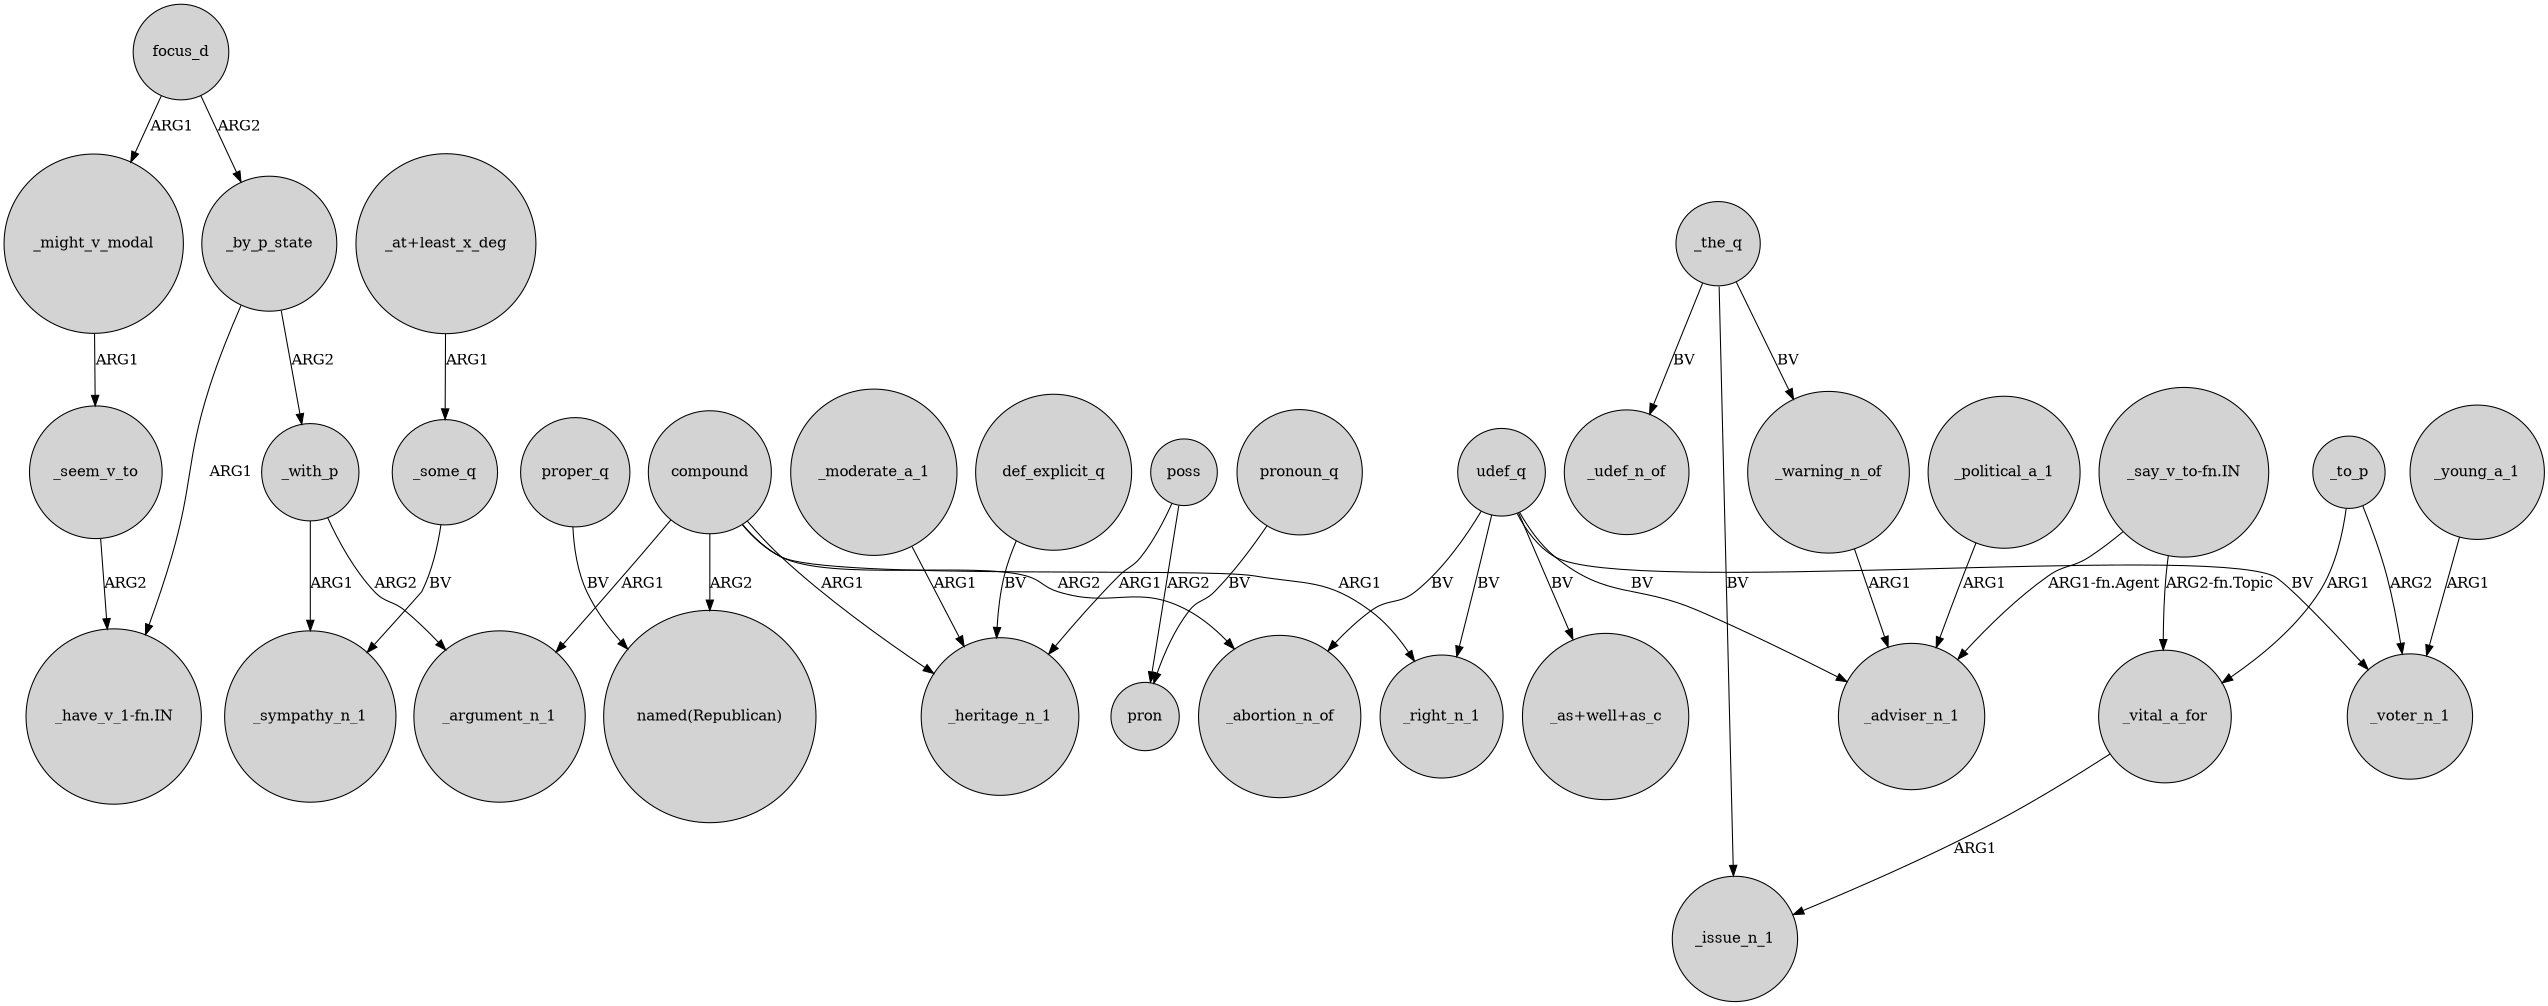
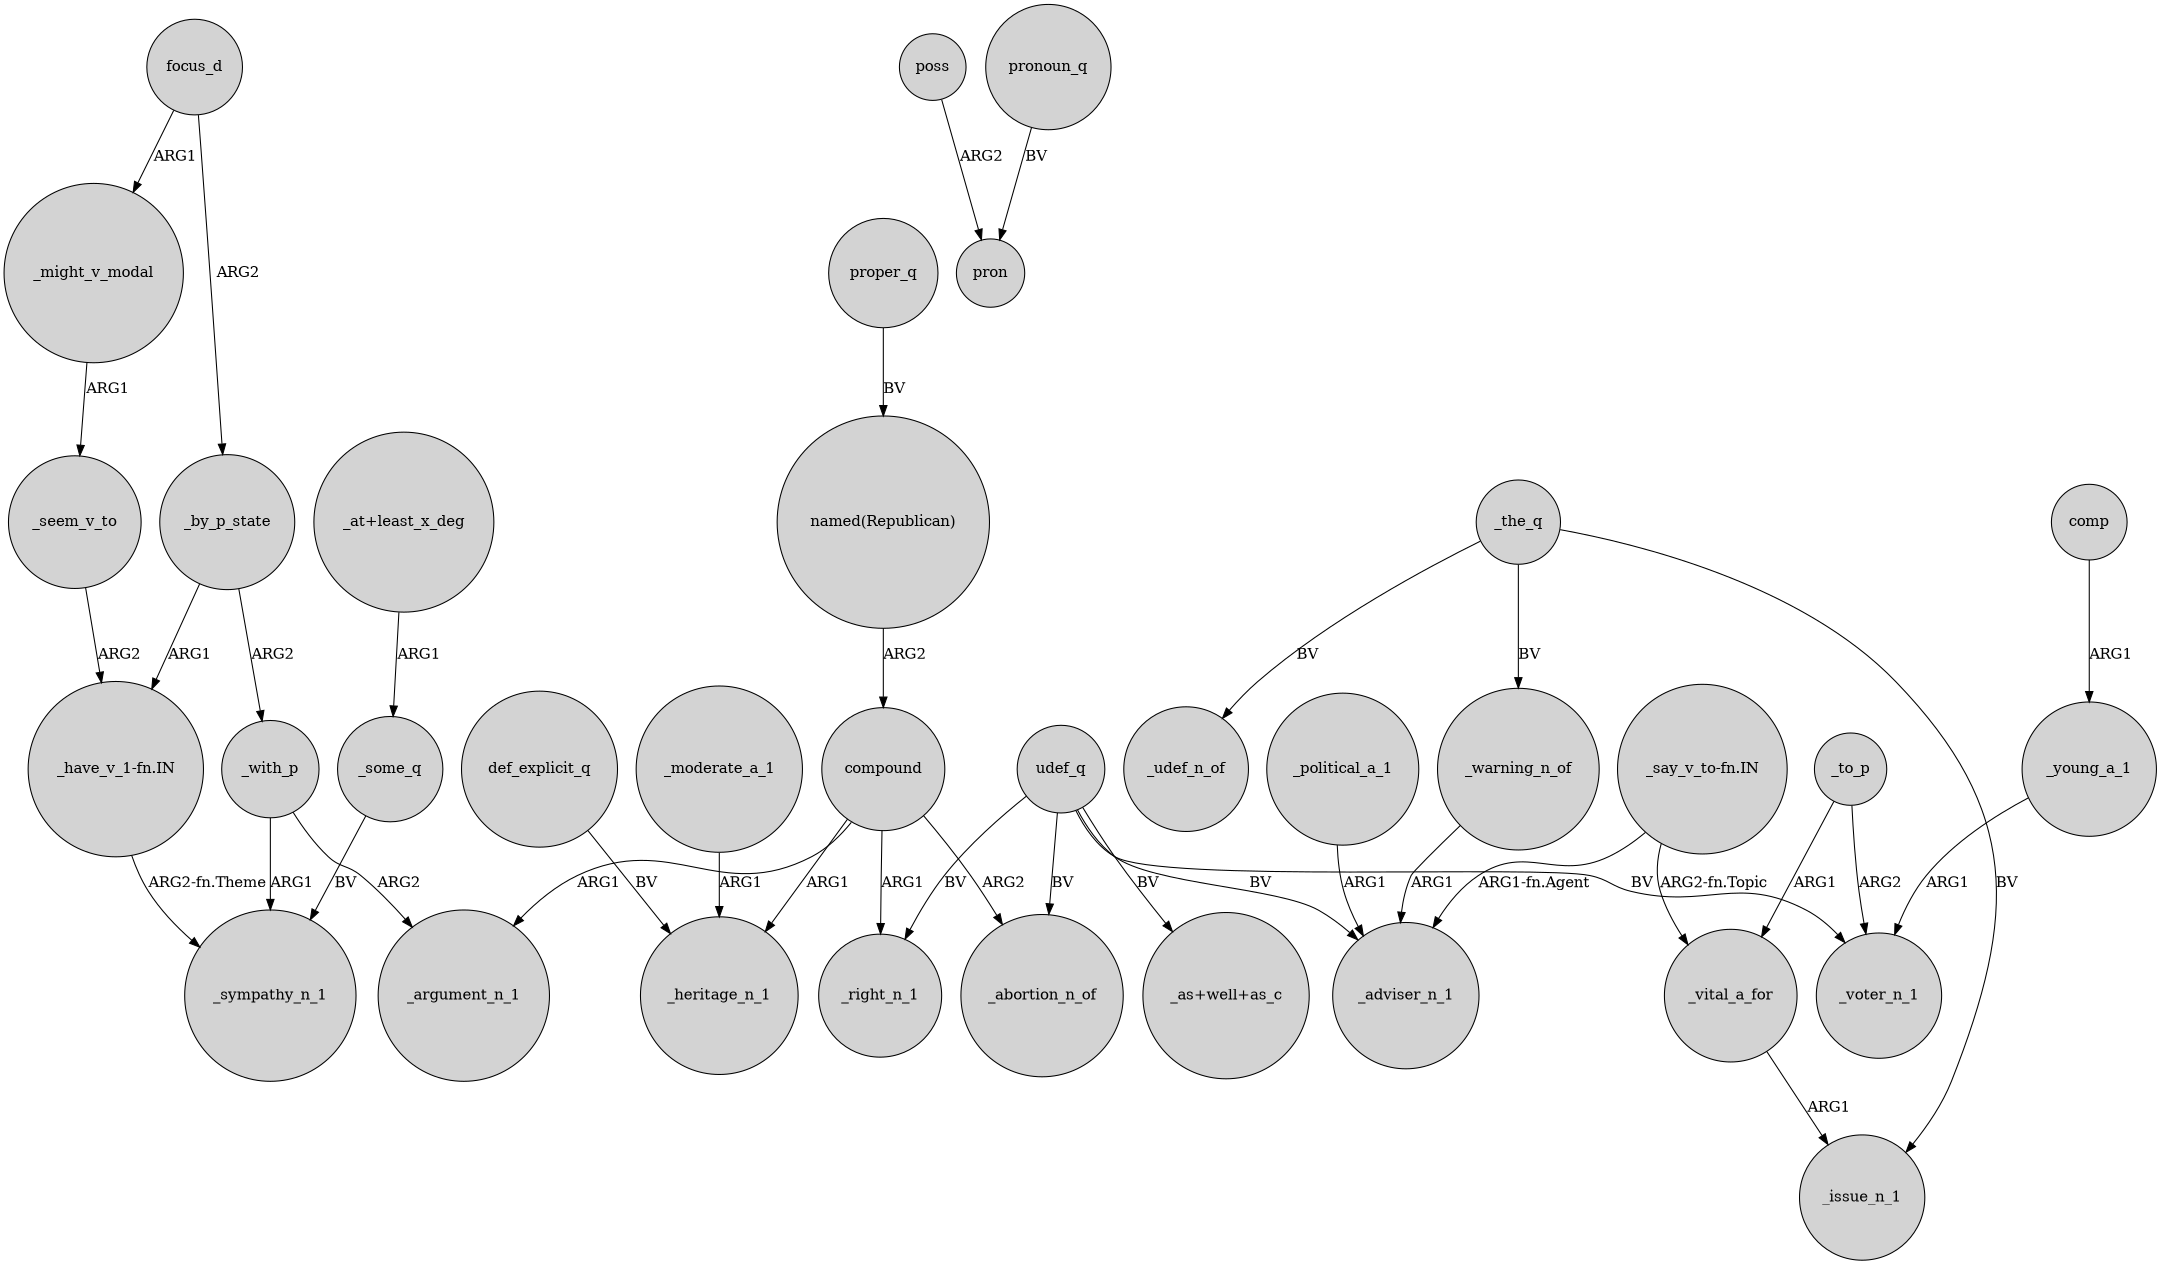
node "comp": added
edge "compound" -> "named(Republican)": reversed
edge "poss" -> "_heritage_n_1": removed, label "ARG1"
edge "_have_v_1-fn.IN" -> "_sympathy_n_1": added, label "ARG2-fn.Theme"
